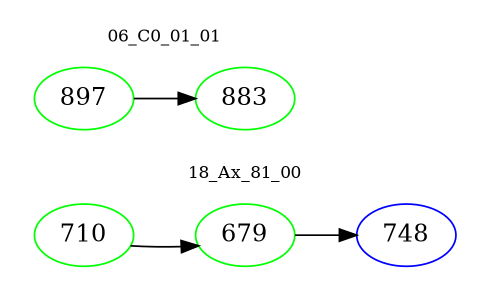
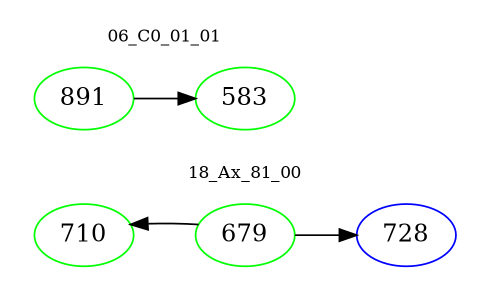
node "897": label "897" -> "891"
node "883": label "883" -> "583"
node "748": label "748" -> "728"
edge "710" -> "679": reversed
